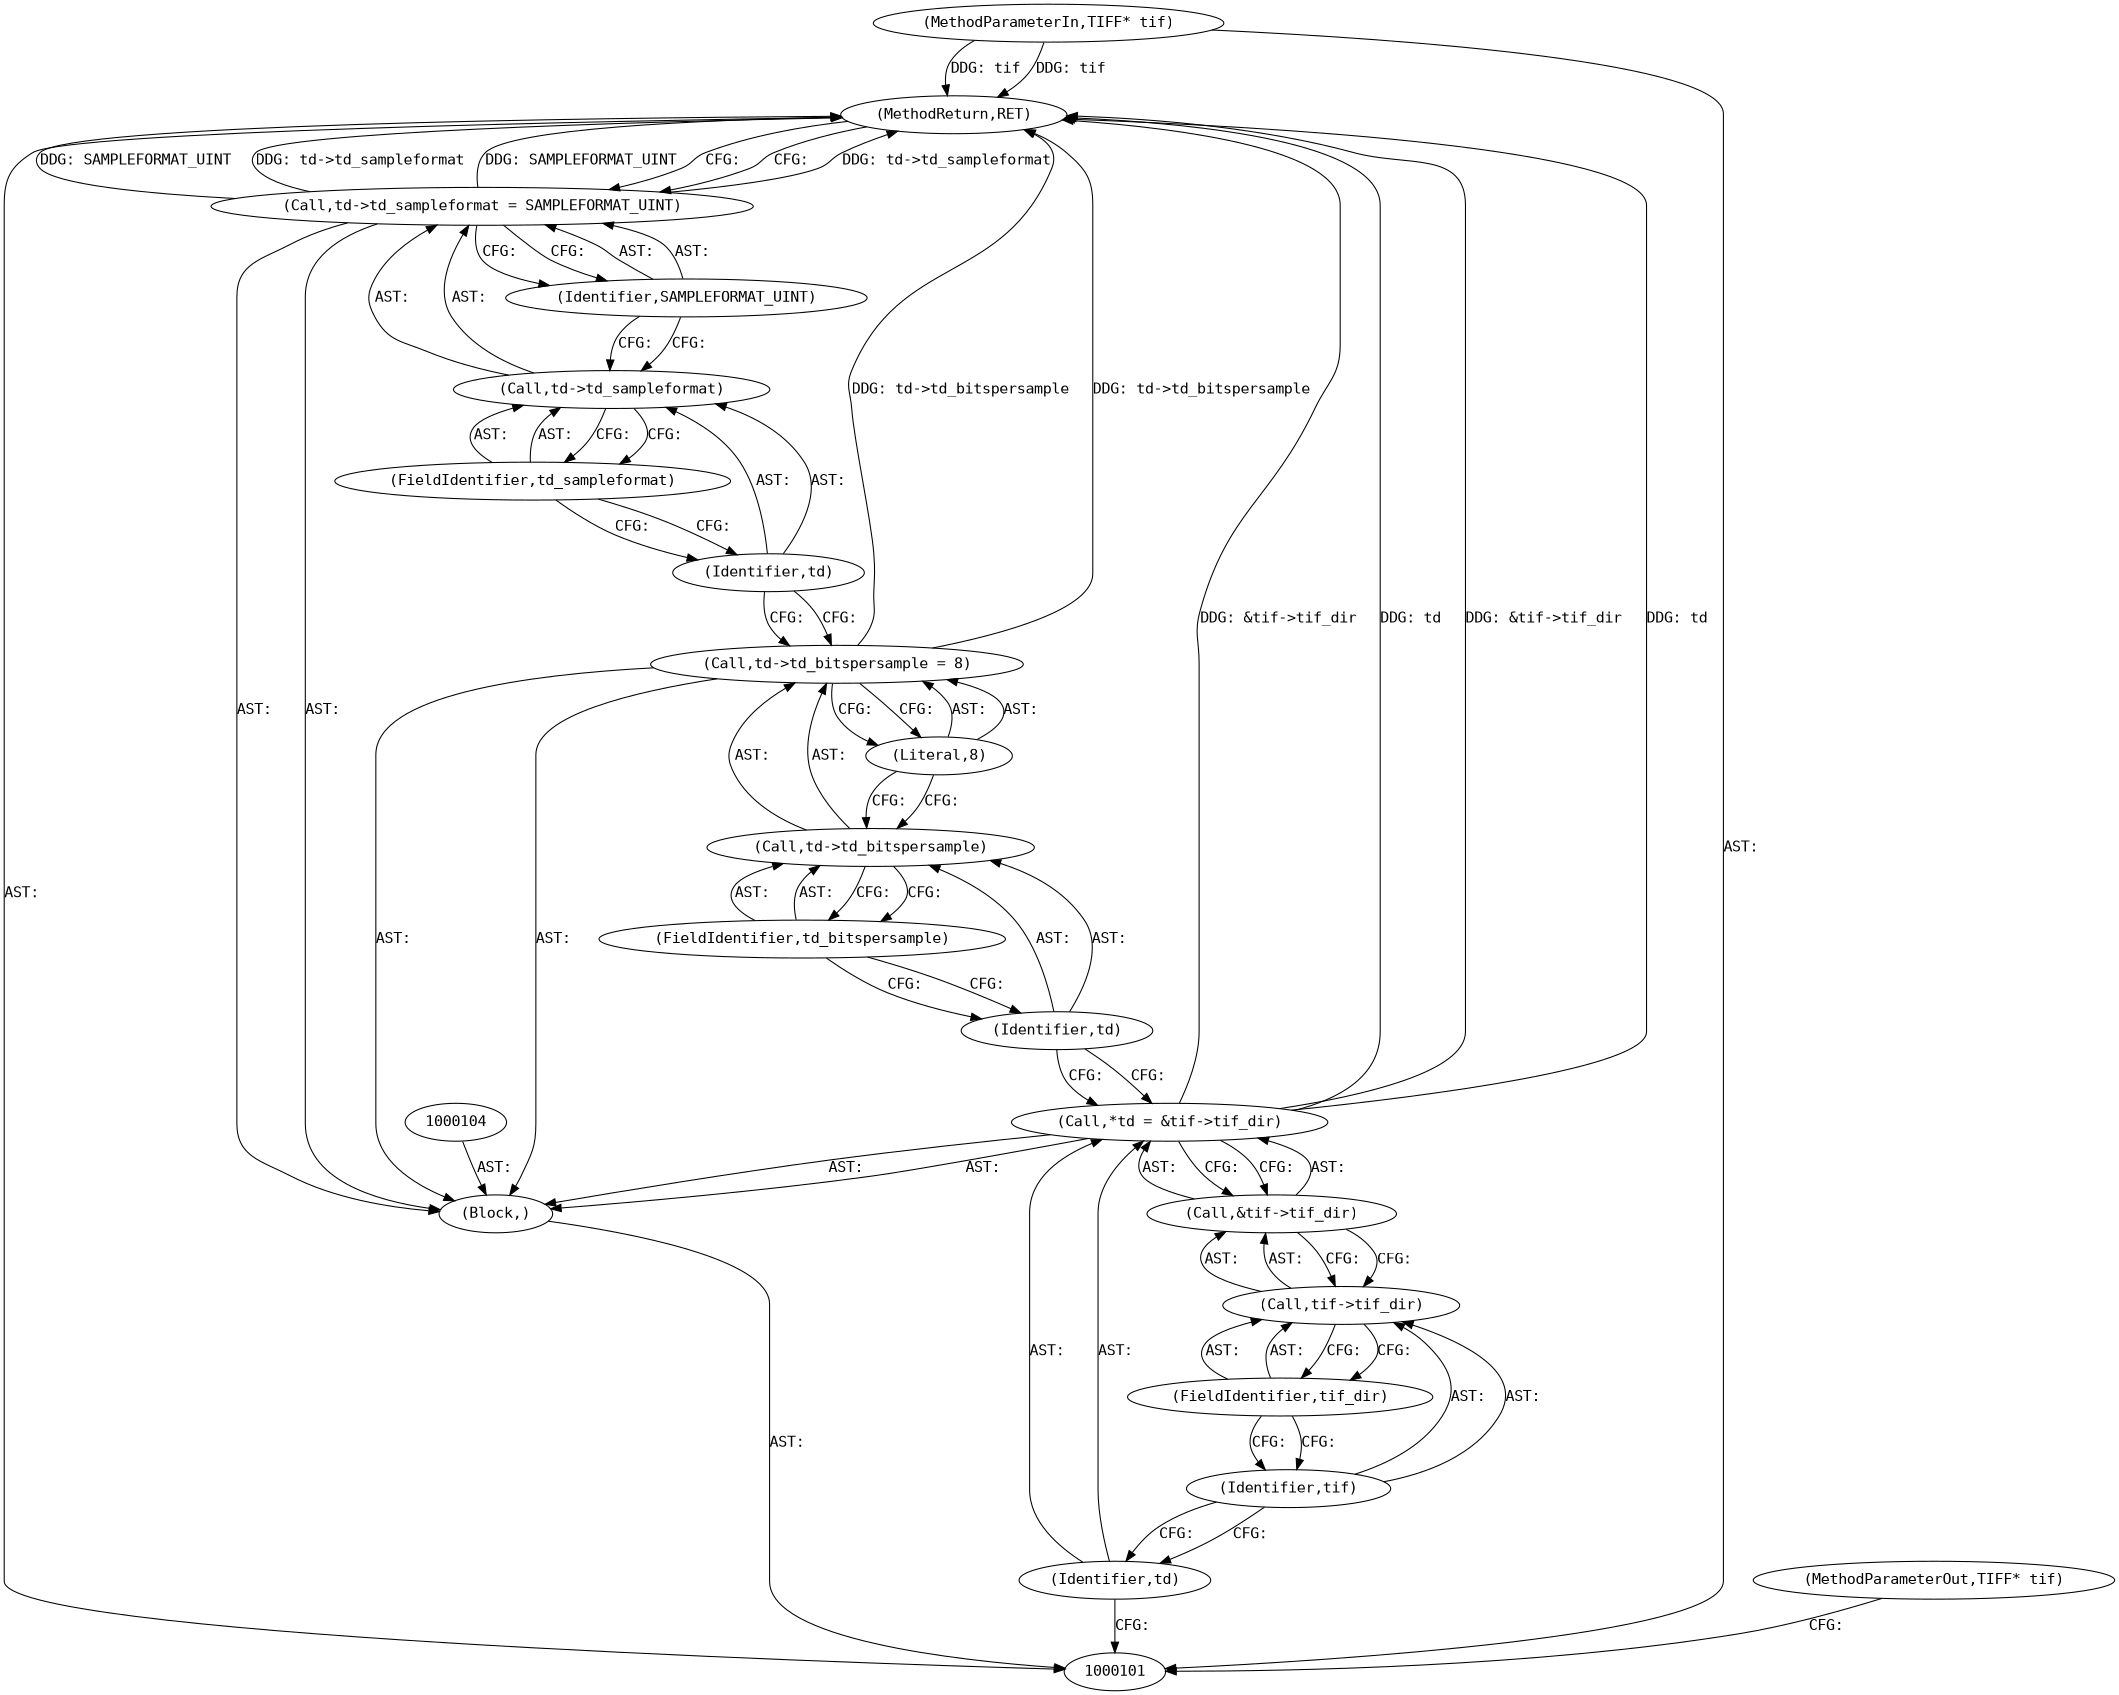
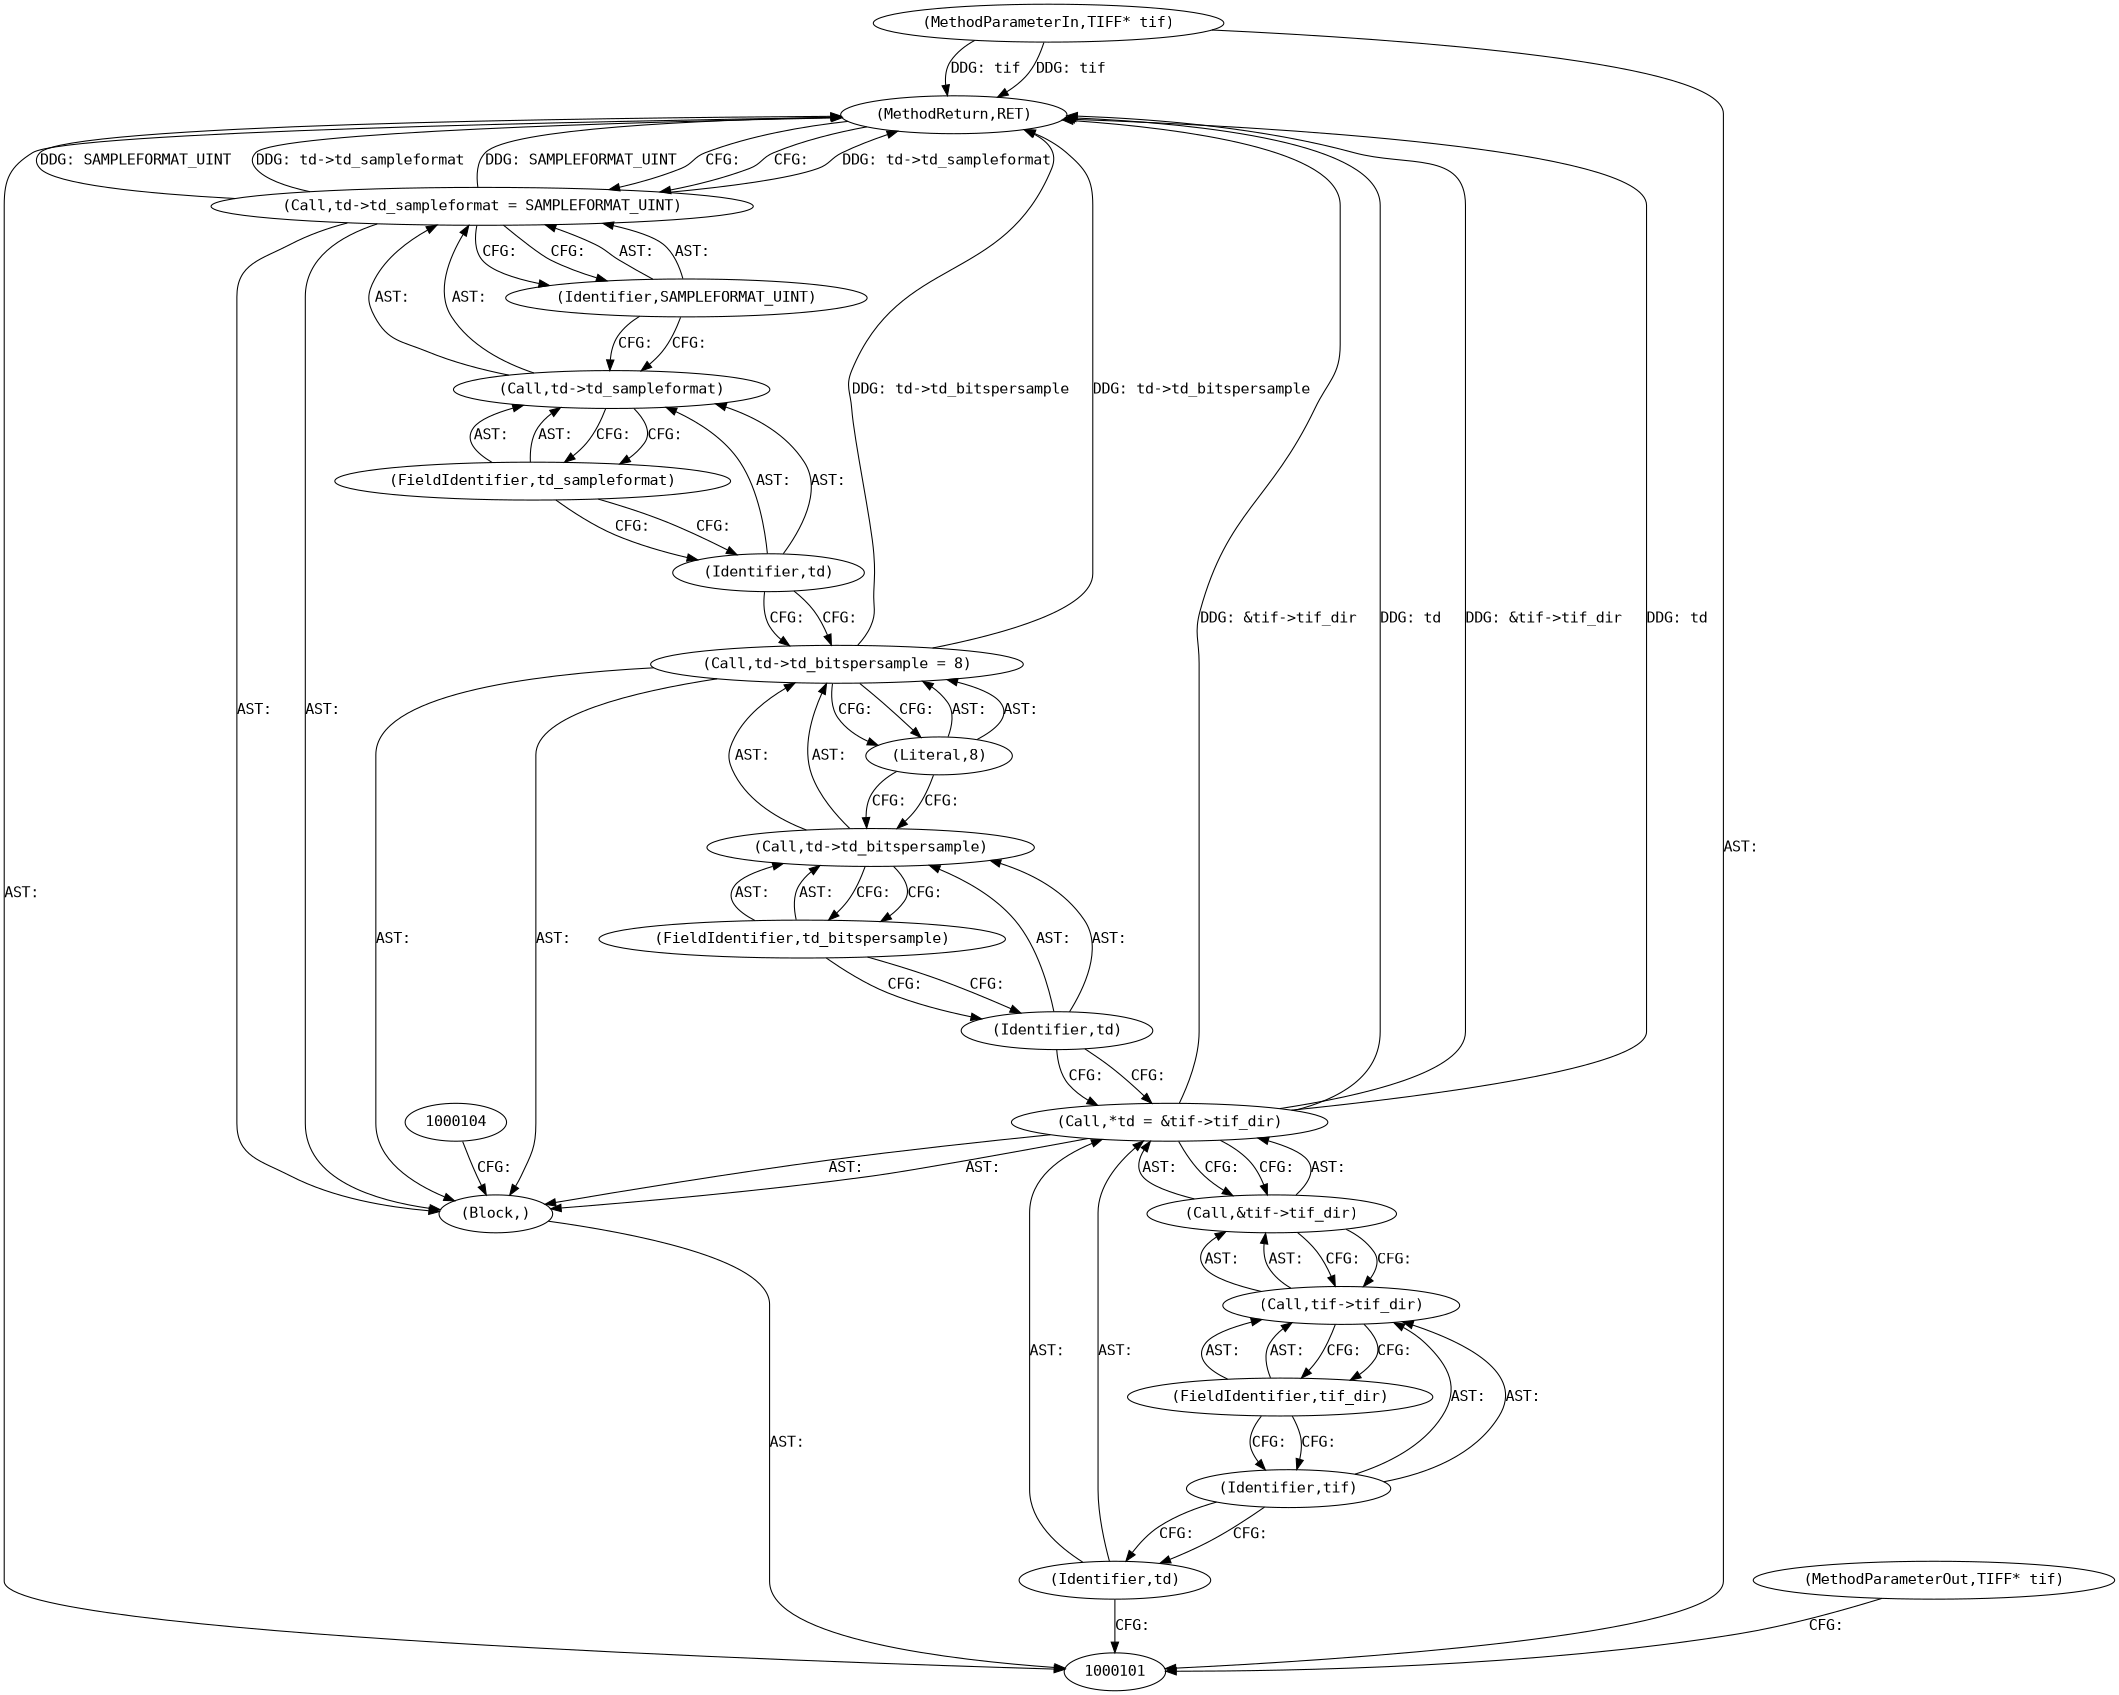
edge "1000104" -> "(Block,)": label "AST: " -> "CFG: "
